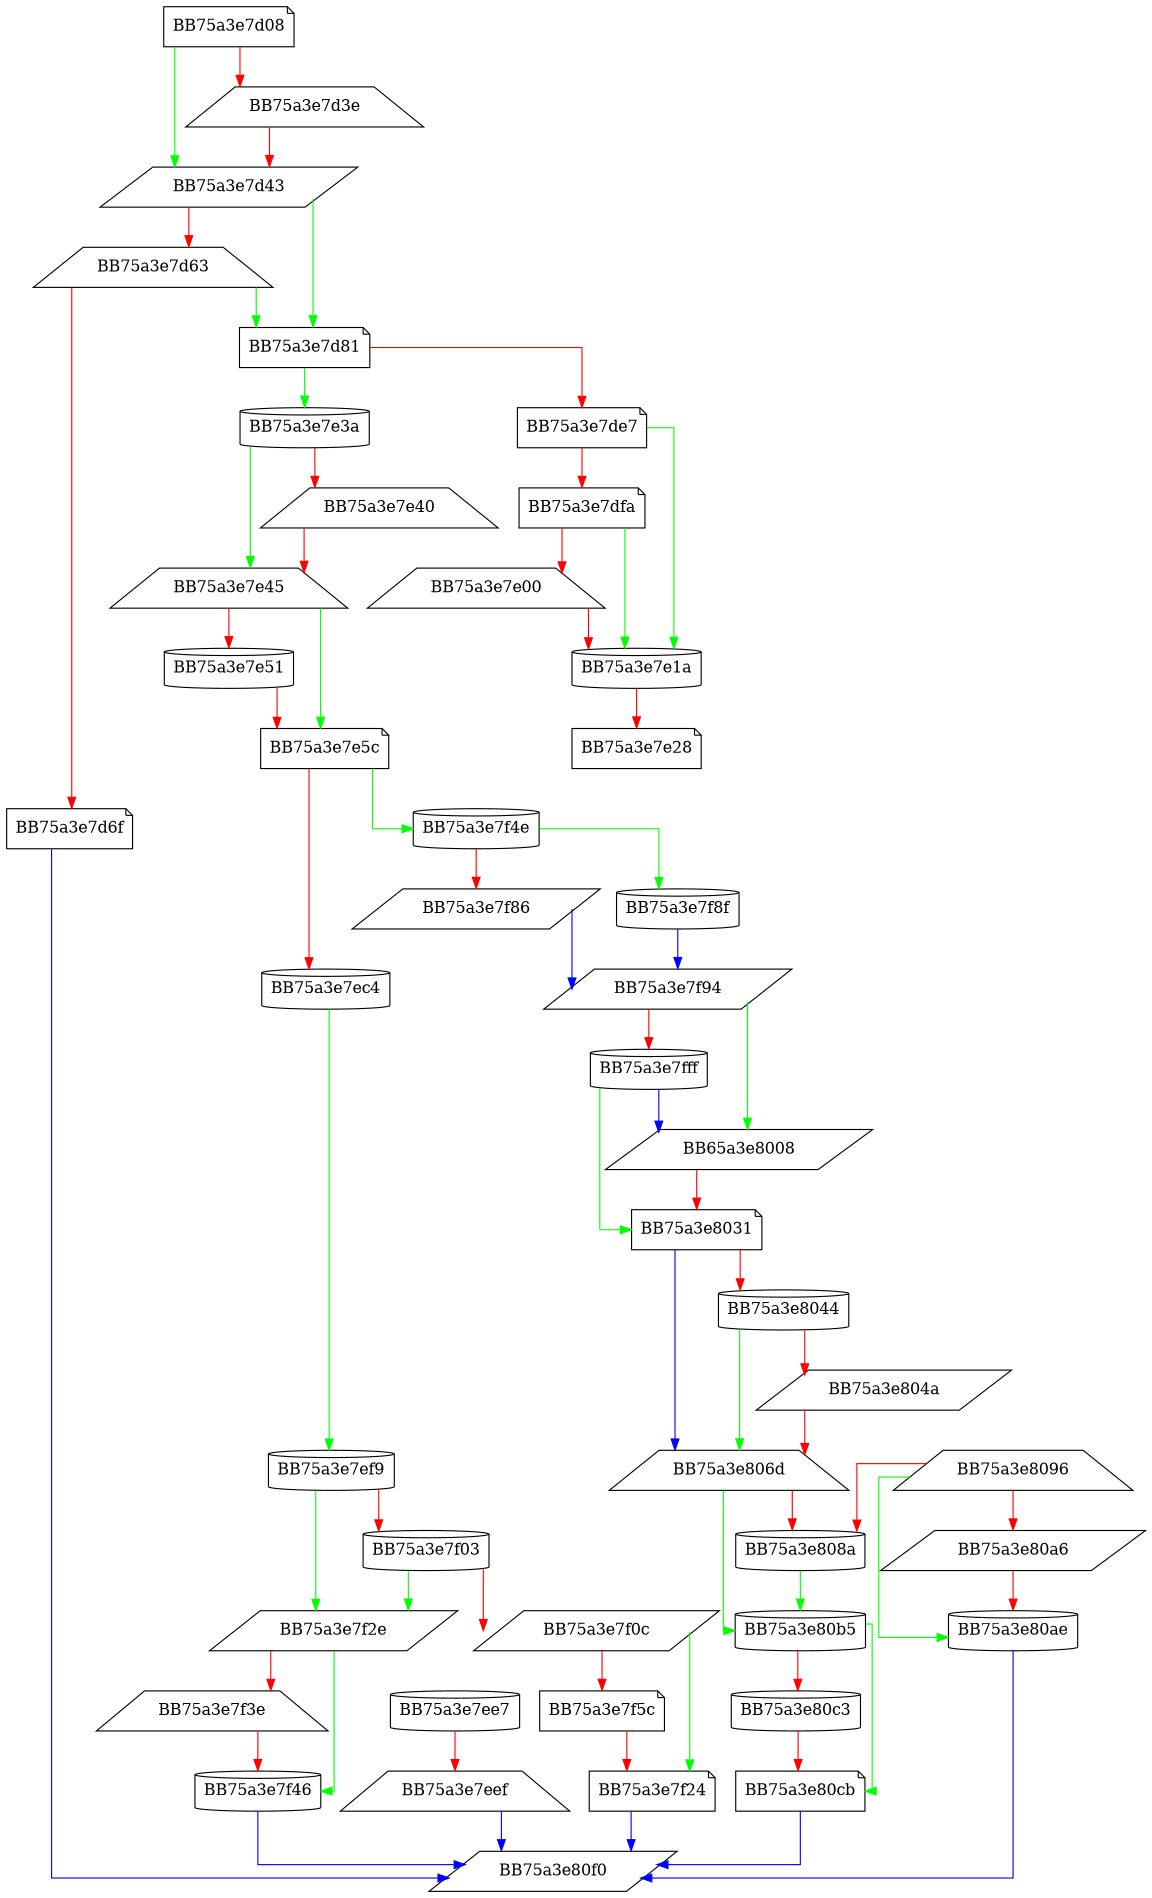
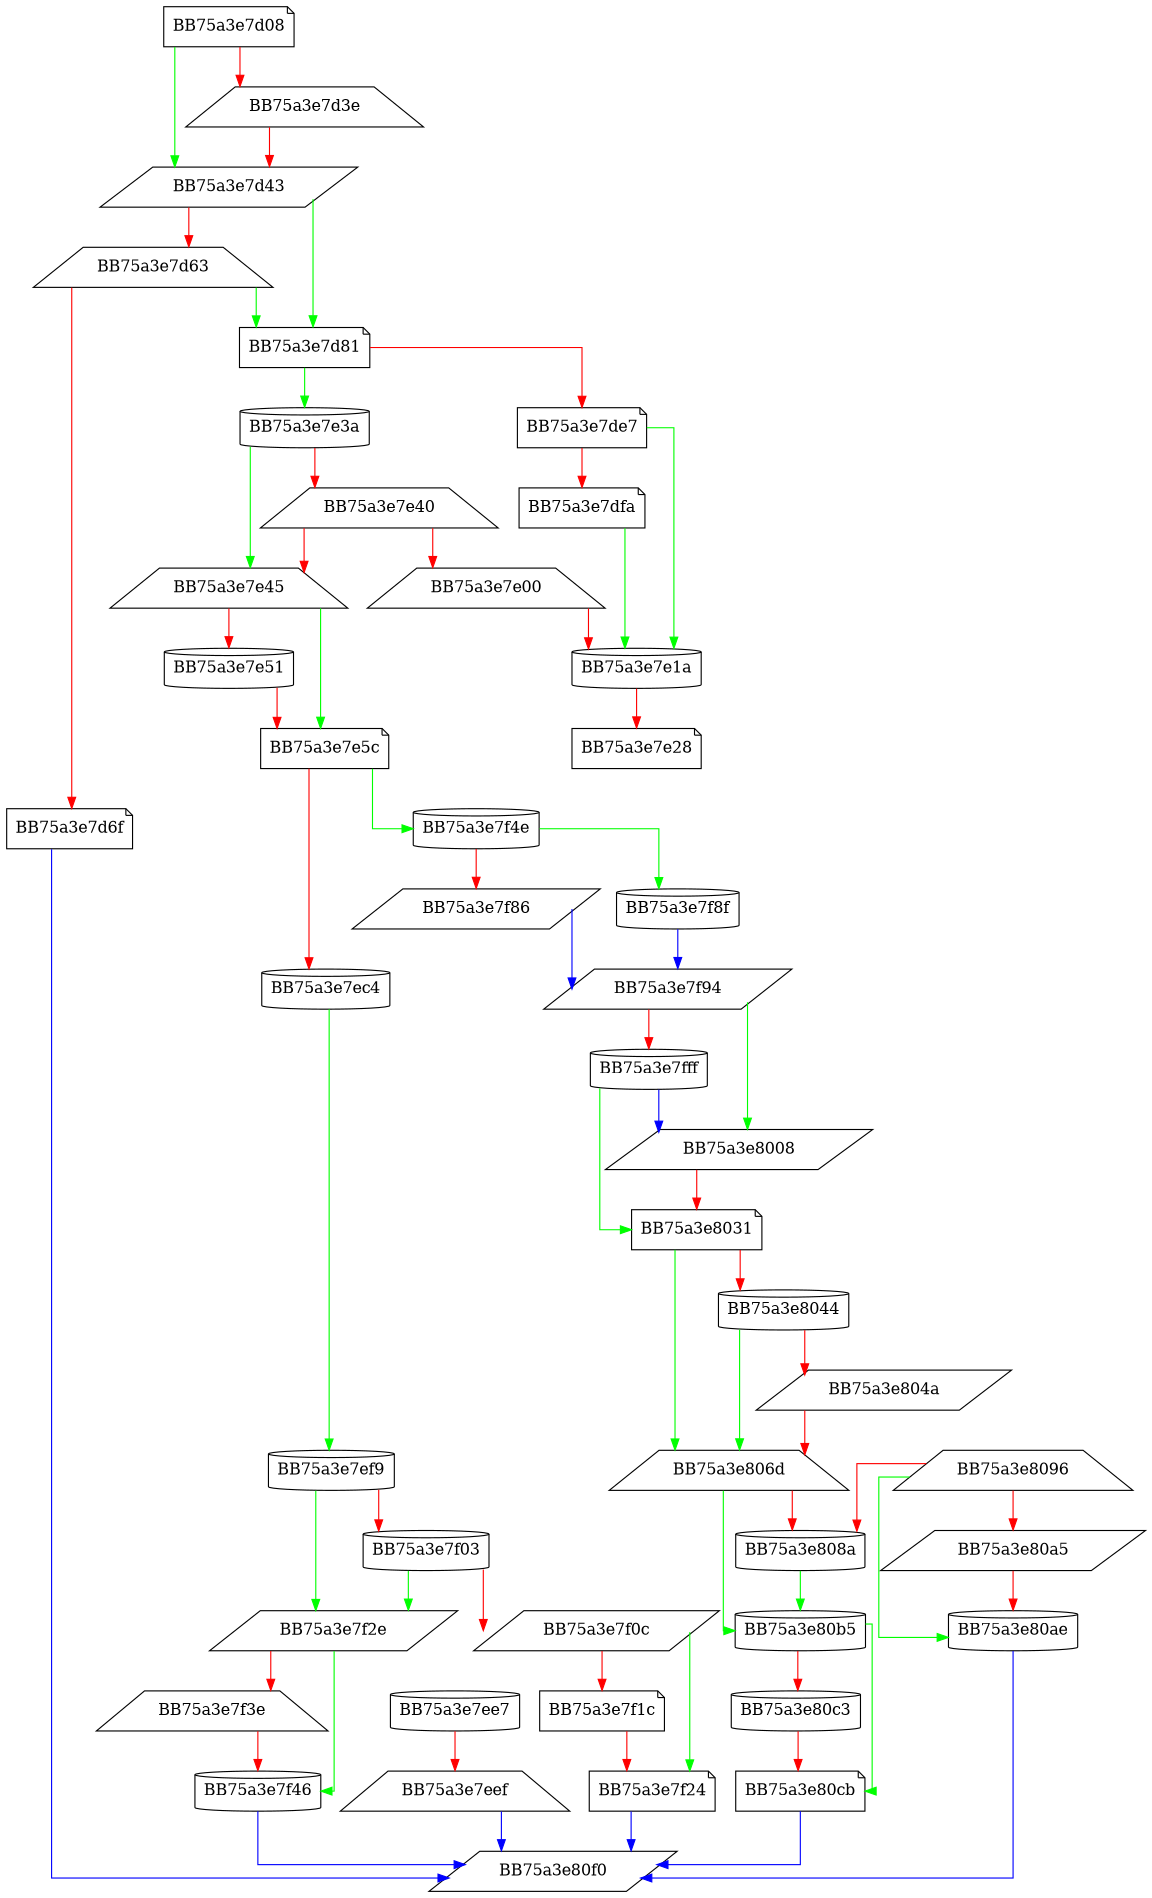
edge "BB75a3e7dfa" -> "BB75a3e7e00": now "BB75a3e7e40" -> "BB75a3e7e00"
node "BB65a3e8008": label "BB65a3e8008" -> "BB75a3e8008"
edge "BB75a3e8031" -> "BB75a3e806d": color blue -> green
node "BB75a3e80a6": label "BB75a3e80a6" -> "BB75a3e80a5"
node "BB75a3e7f5c": label "BB75a3e7f5c" -> "BB75a3e7f1c"
